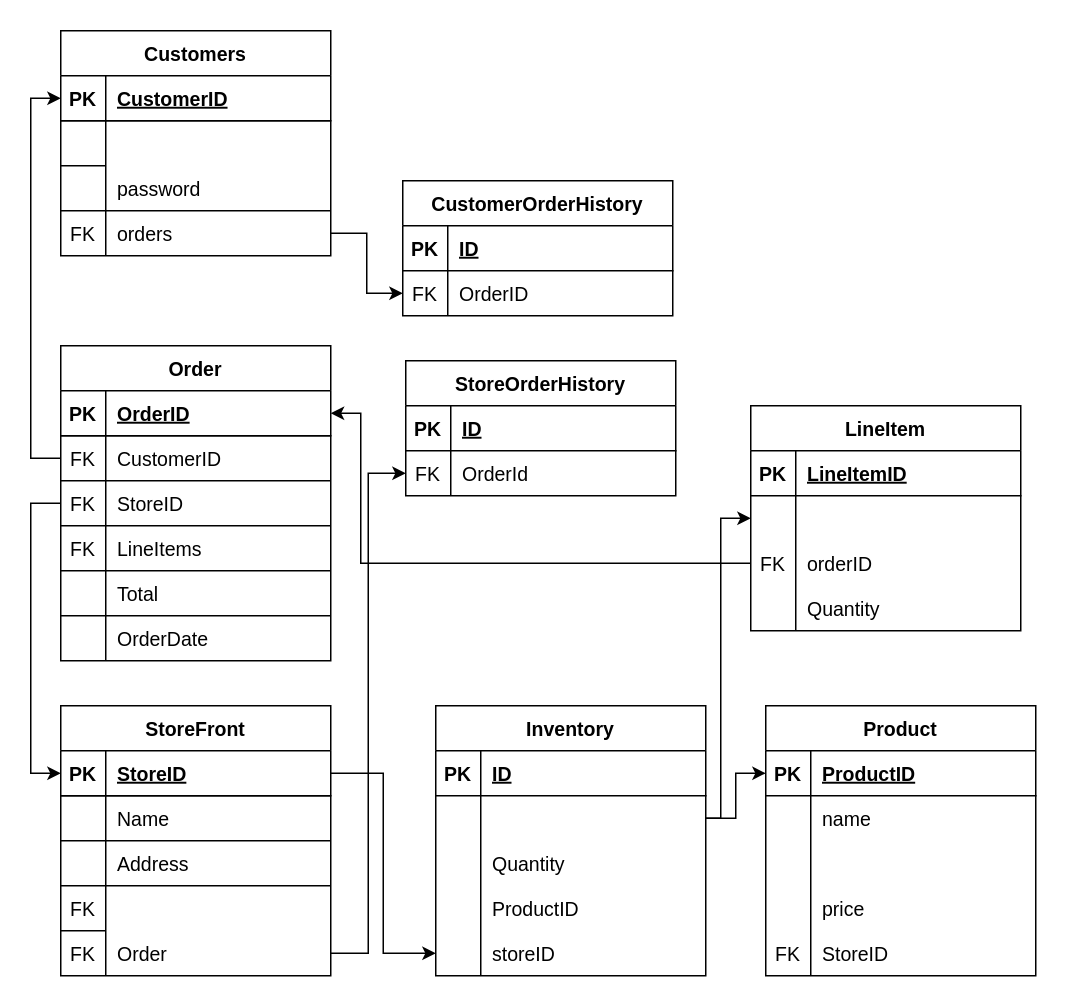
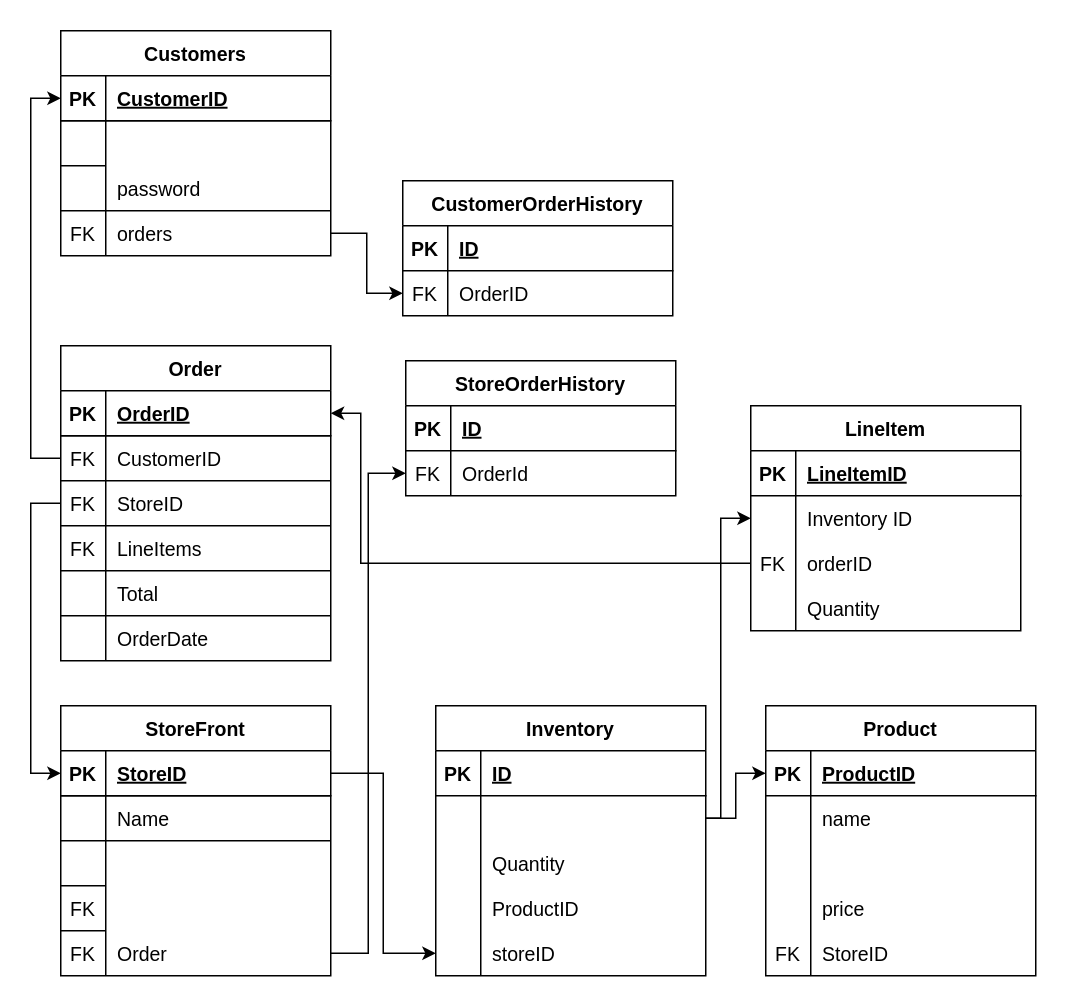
node "Inventory ID": added
node "Address": removed
